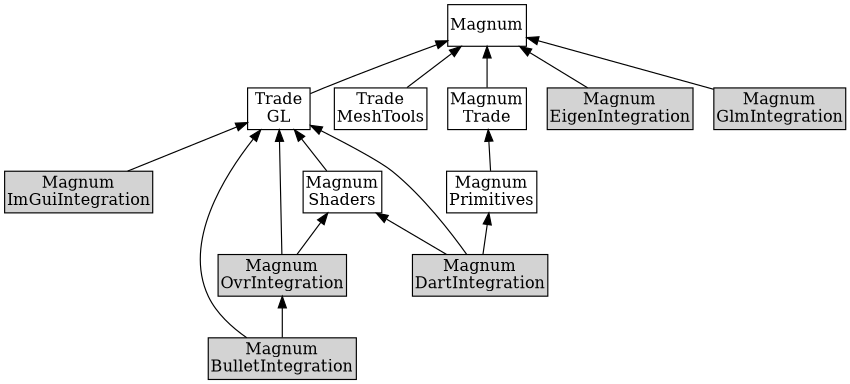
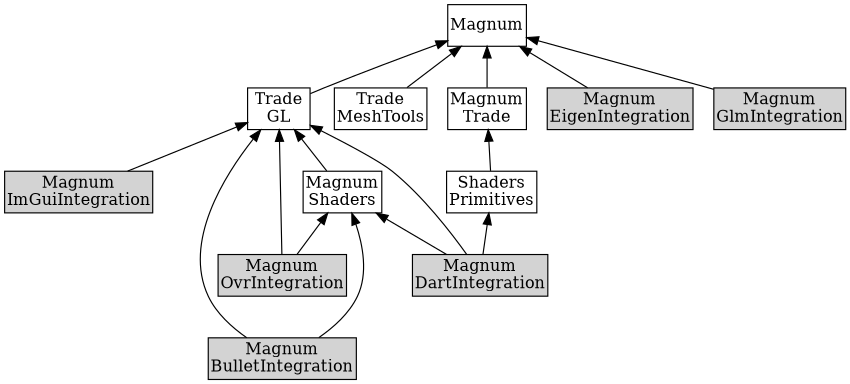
node "Magnum Primitives": label "Magnum Primitives" -> "Shaders Primitives"
edge "Magnum BulletIntegration" -> "Magnum OvrIntegration": now "Magnum BulletIntegration" -> "Magnum Shaders"
